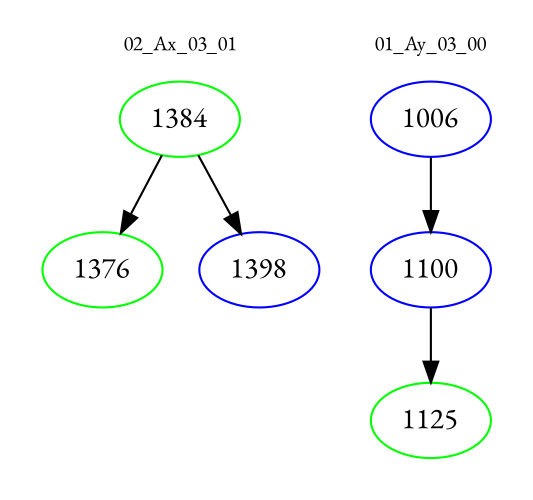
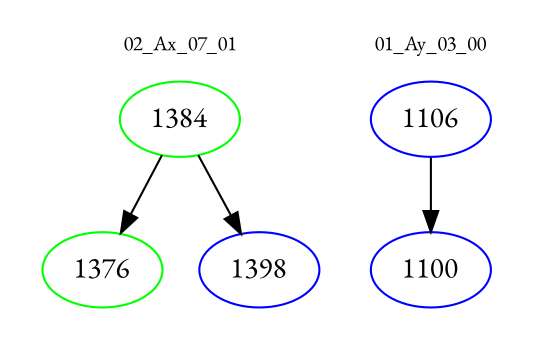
cluster "02_Ax_03_01": label "02_Ax_03_01" -> "02_Ax_07_01"
node "1006": label "1006" -> "1106"
node "1125": removed
